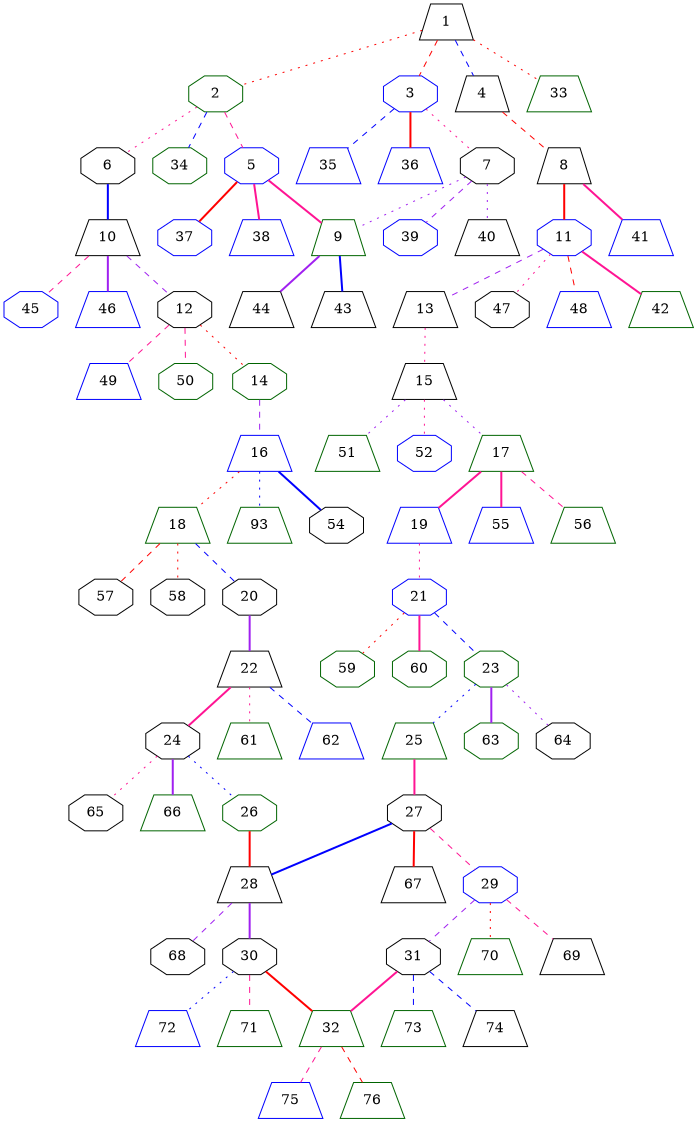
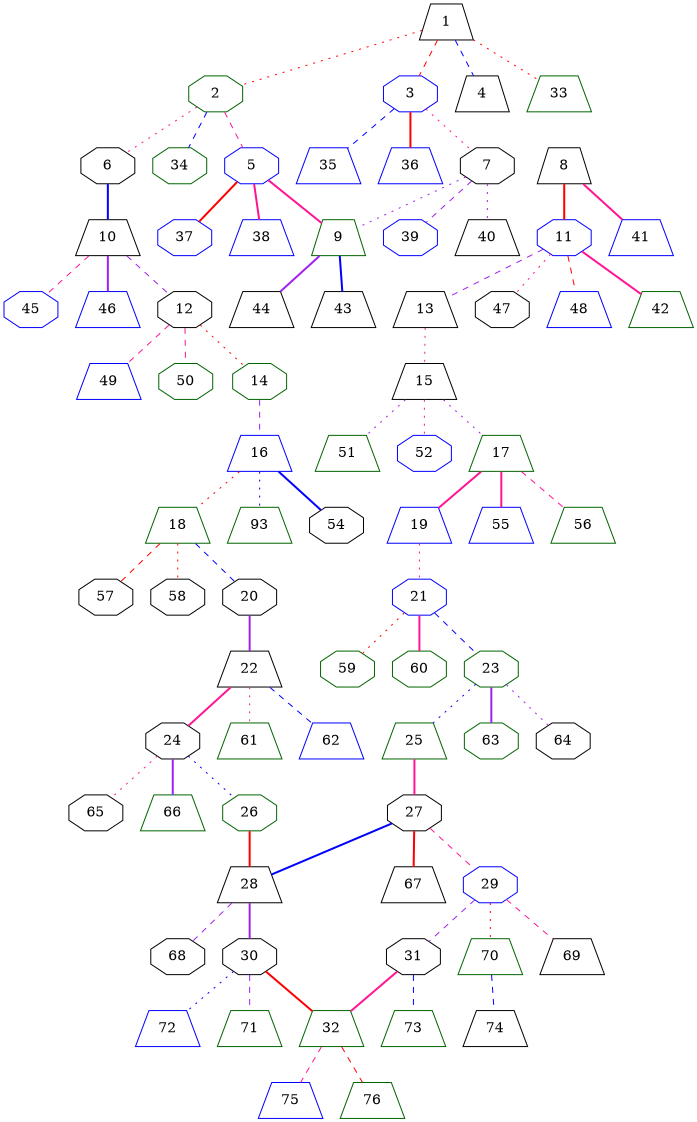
edge "4" -- "8": removed
edge "31" -- "74": now "70" -- "74"
edge "30" -- "71": color deeppink -> purple
